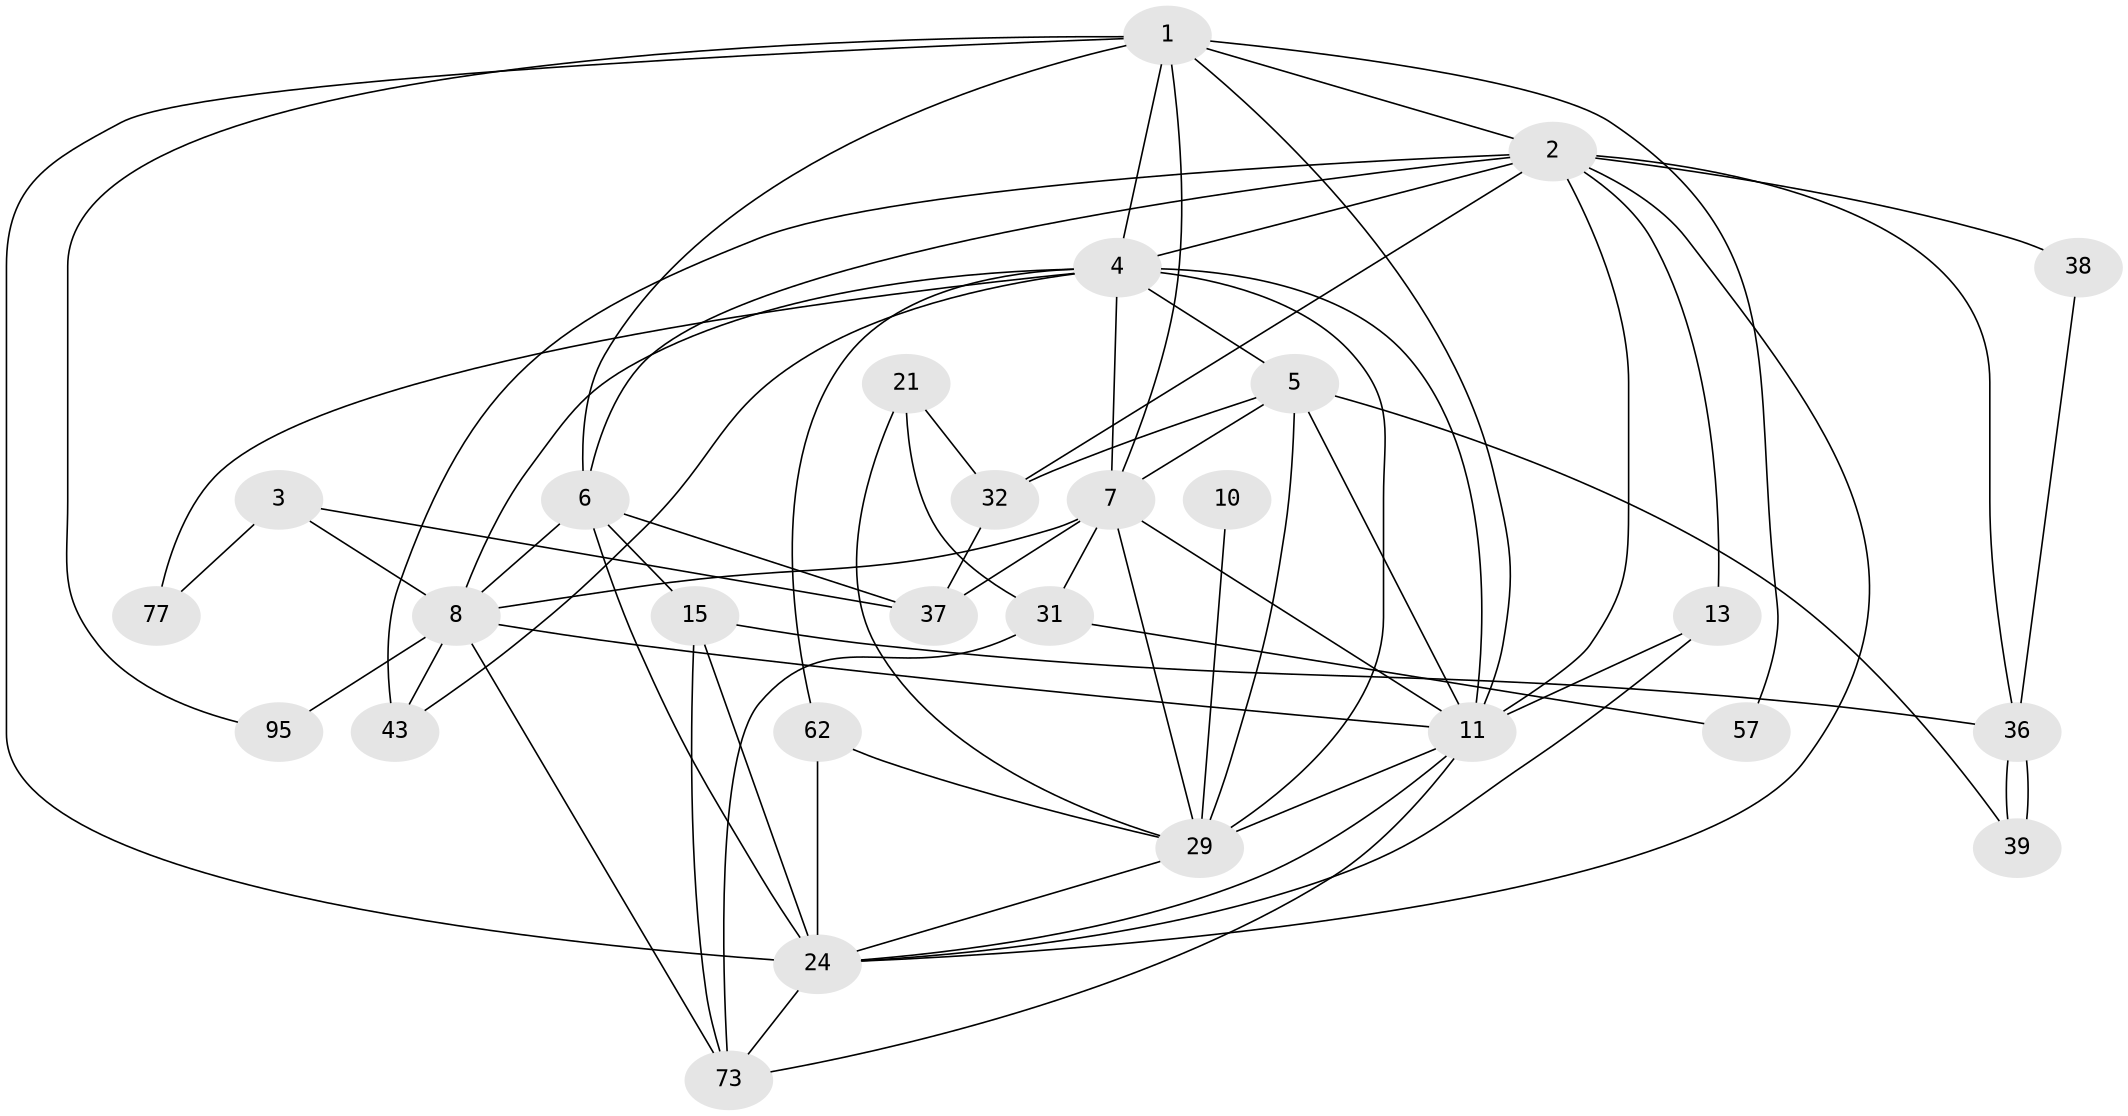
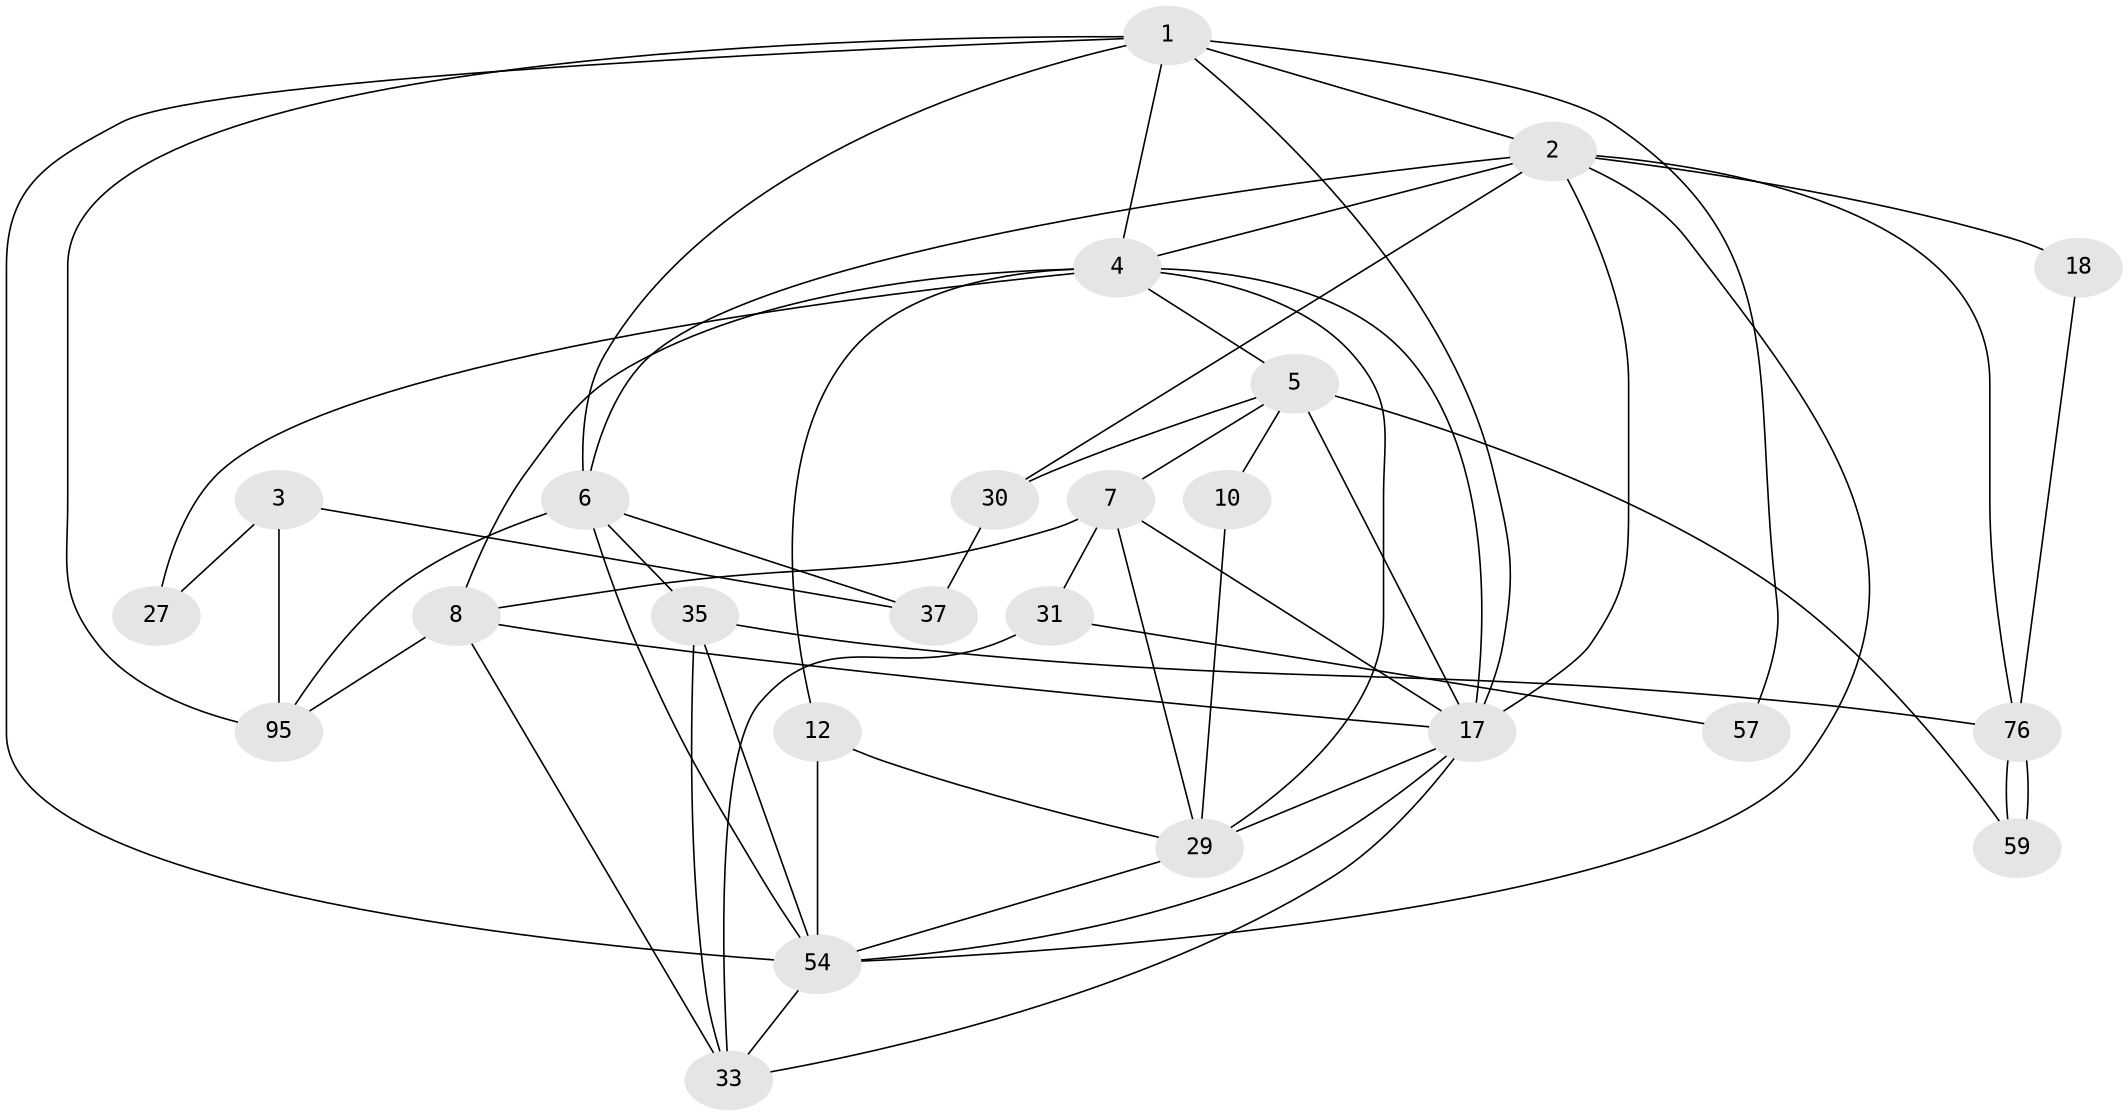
node "38": label "38" -> "18"
edge "1" -- "7": removed
node "21": removed
edge "4" -- "7": removed
node "32": label "32" -> "30"
edge "3" -- "8": now "3" -- "95"
edge "6" -- "8": now "6" -- "95"
edge "7" -- "37": removed
node "77": label "77" -> "27"
node "15": label "15" -> "35"
node "13": removed
edge "5" -- "29": now "5" -- "10"
node "43": removed
node "62": label "62" -> "12"
node "11": label "11" -> "17"
node "36": label "36" -> "76"
node "39": label "39" -> "59"
node "24": label "24" -> "54"
node "73": label "73" -> "33"
